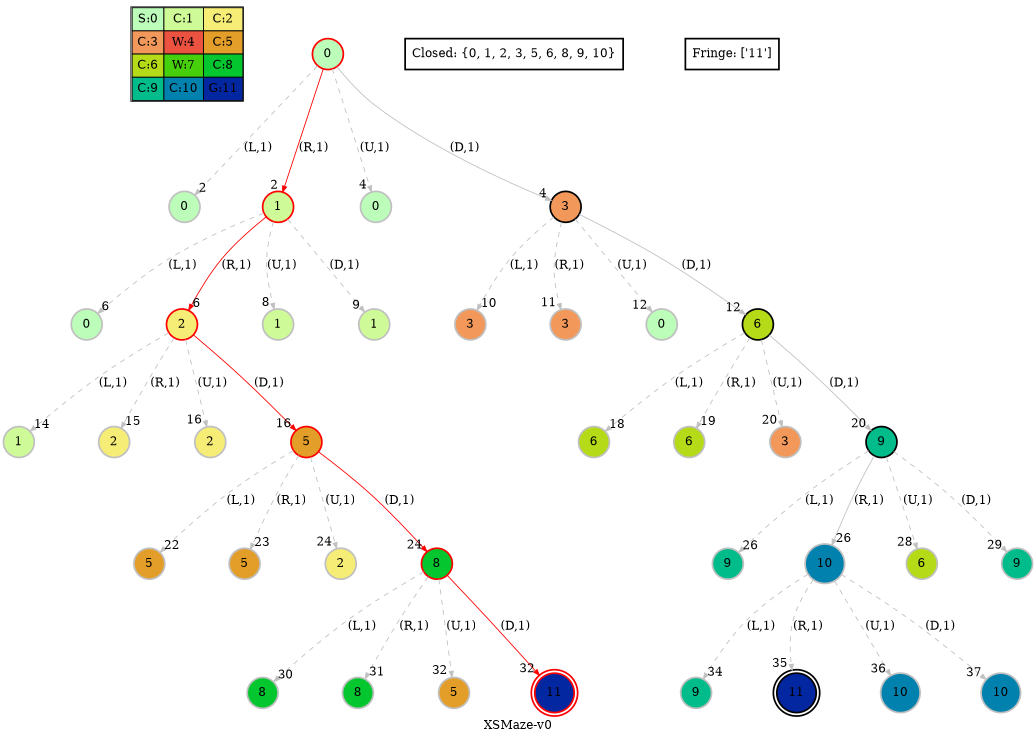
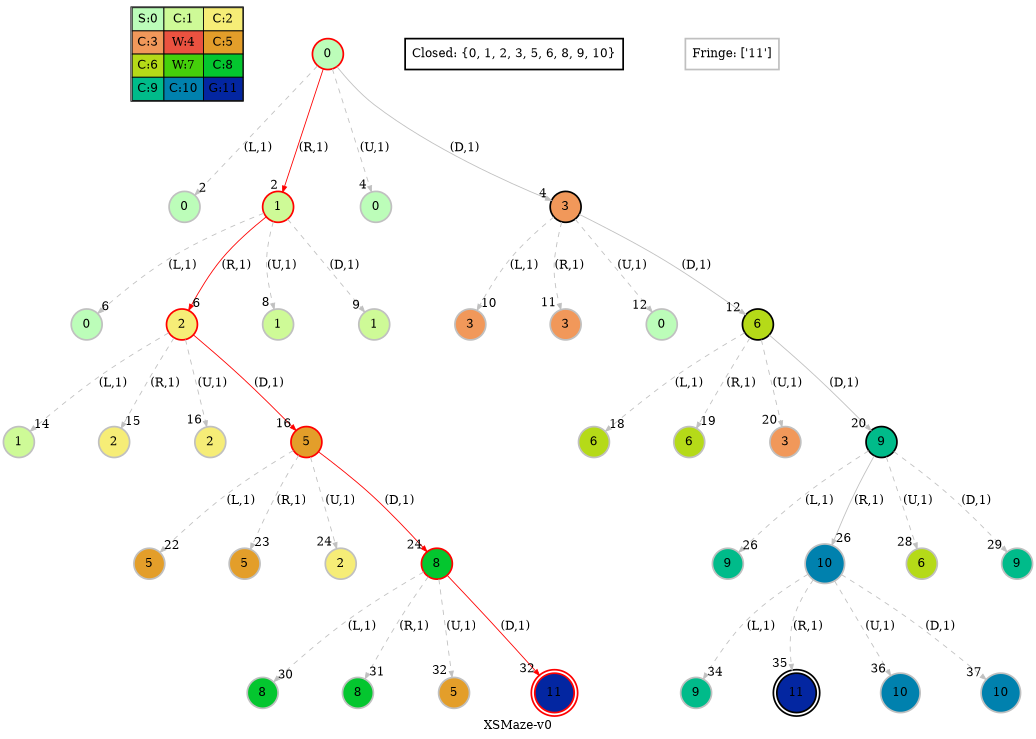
node "Fringe: ['11']": color black -> grey
